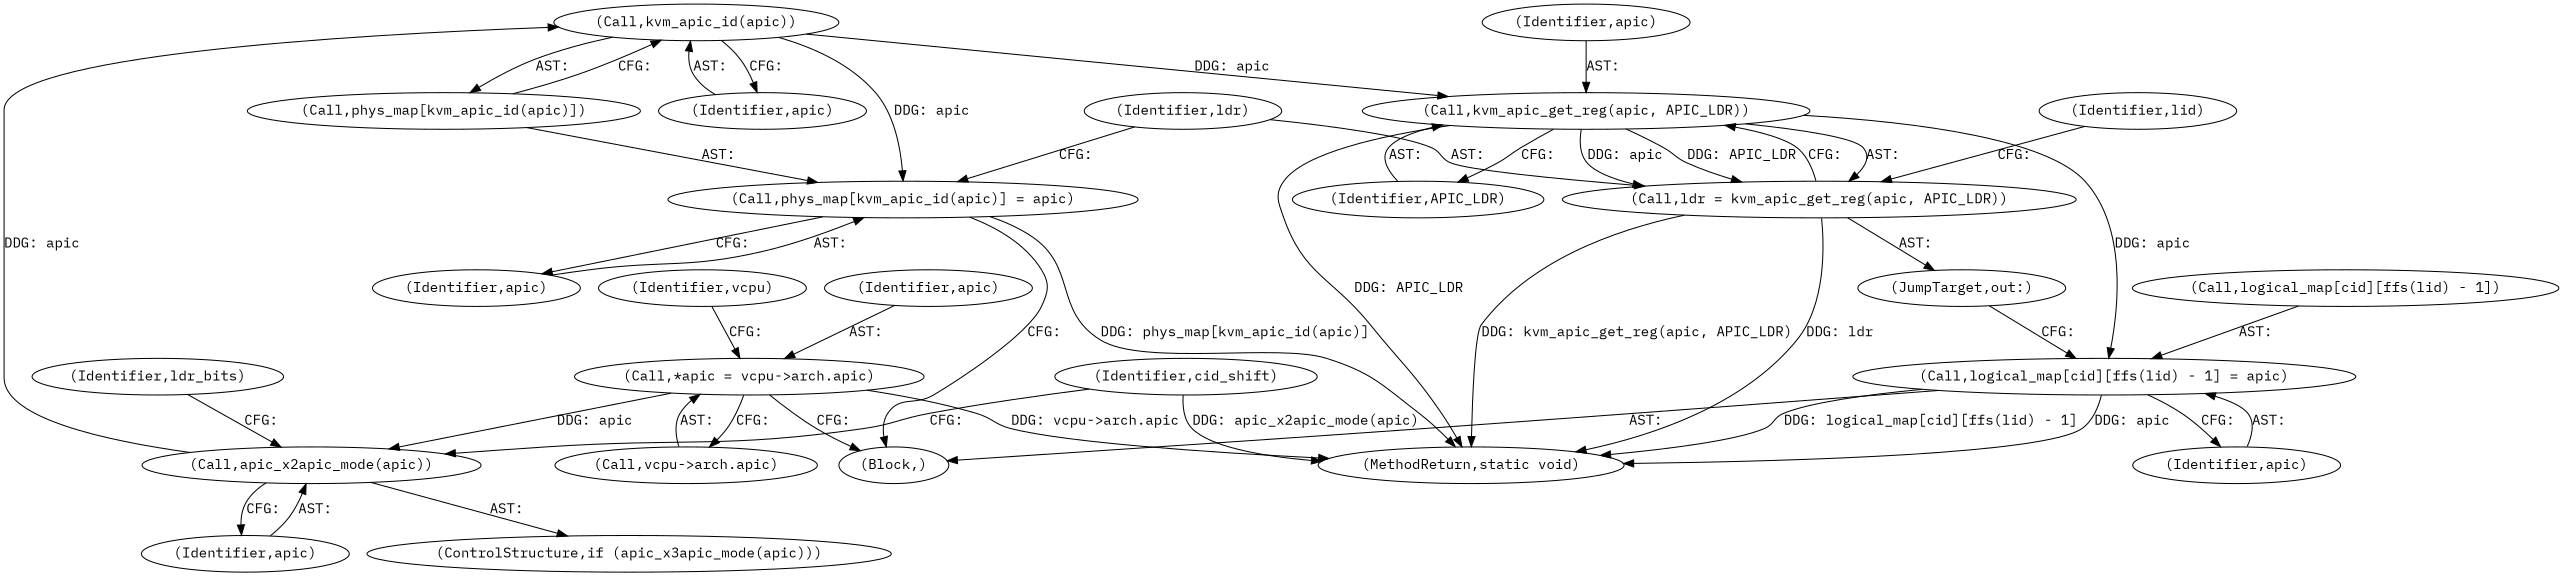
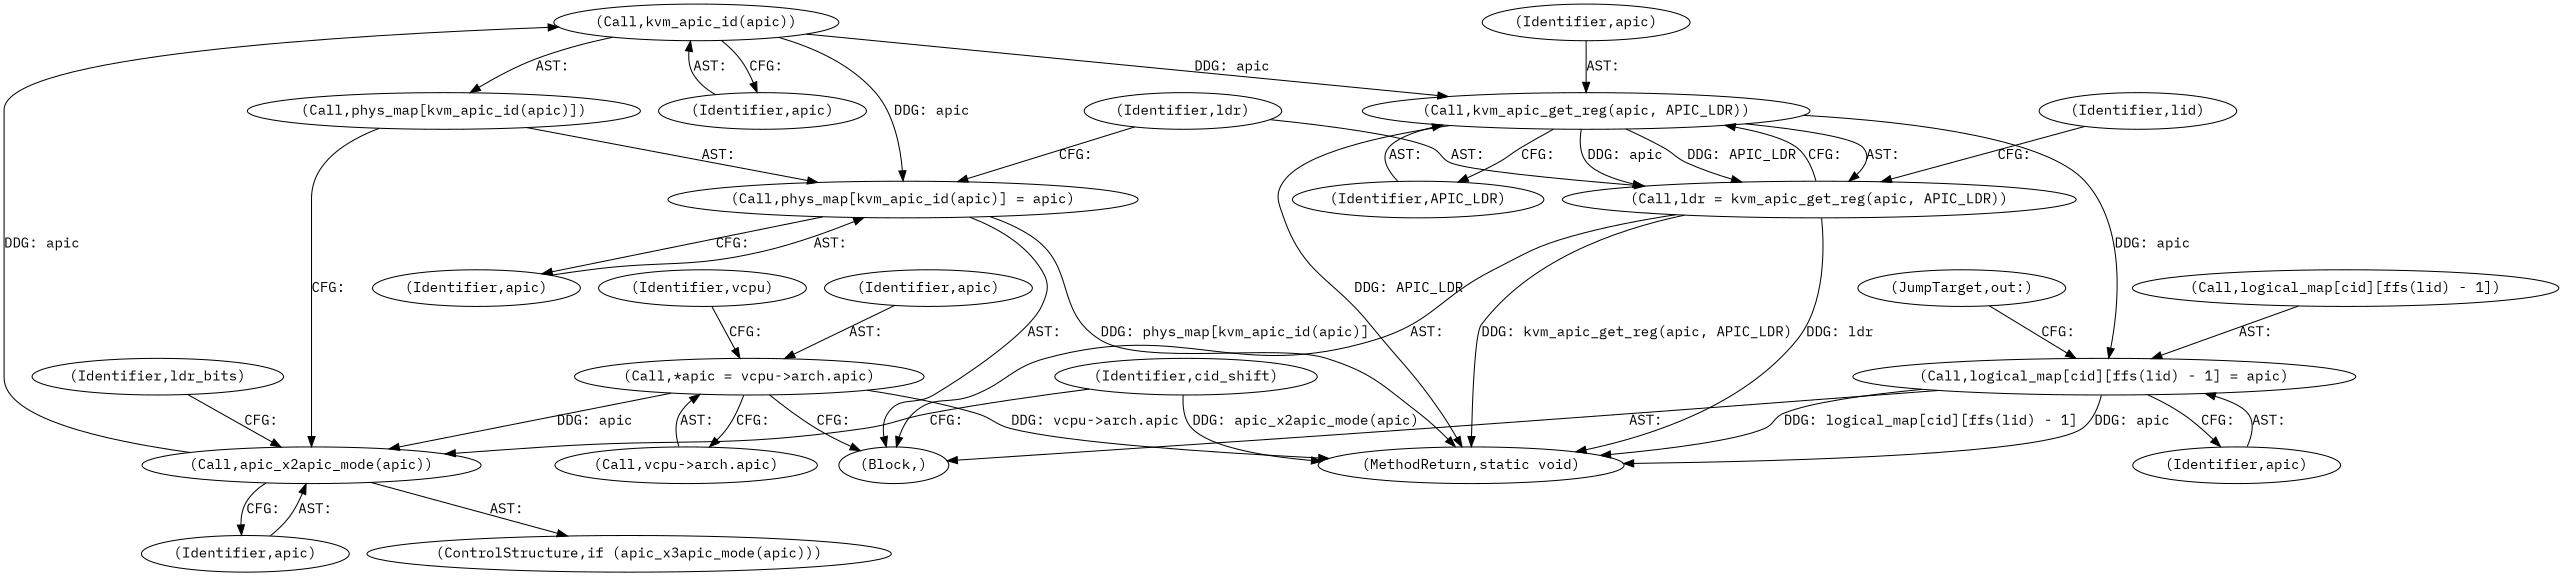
edge "(Call,phys_map[kvm_apic_id(apic)])" -> "(Call,kvm_apic_id(apic))": now "(Call,phys_map[kvm_apic_id(apic)])" -> "(Call,apic_x2apic_mode(apic))"
edge "(Call,ldr = kvm_apic_get_reg(apic, APIC_LDR))" -> "(JumpTarget,out:)": now "(Call,ldr = kvm_apic_get_reg(apic, APIC_LDR))" -> "(Block,)"
edge "(Call,phys_map[kvm_apic_id(apic)] = apic)" -> "(Block,)": label "CFG: " -> "AST: "
